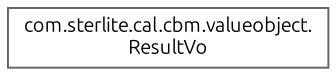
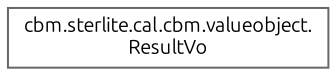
node "com.sterlite.cal.cbm.valueobject. ResultVo": label "com.sterlite.cal.cbm.valueobject. ResultVo" -> "cbm.sterlite.cal.cbm.valueobject. ResultVo"
